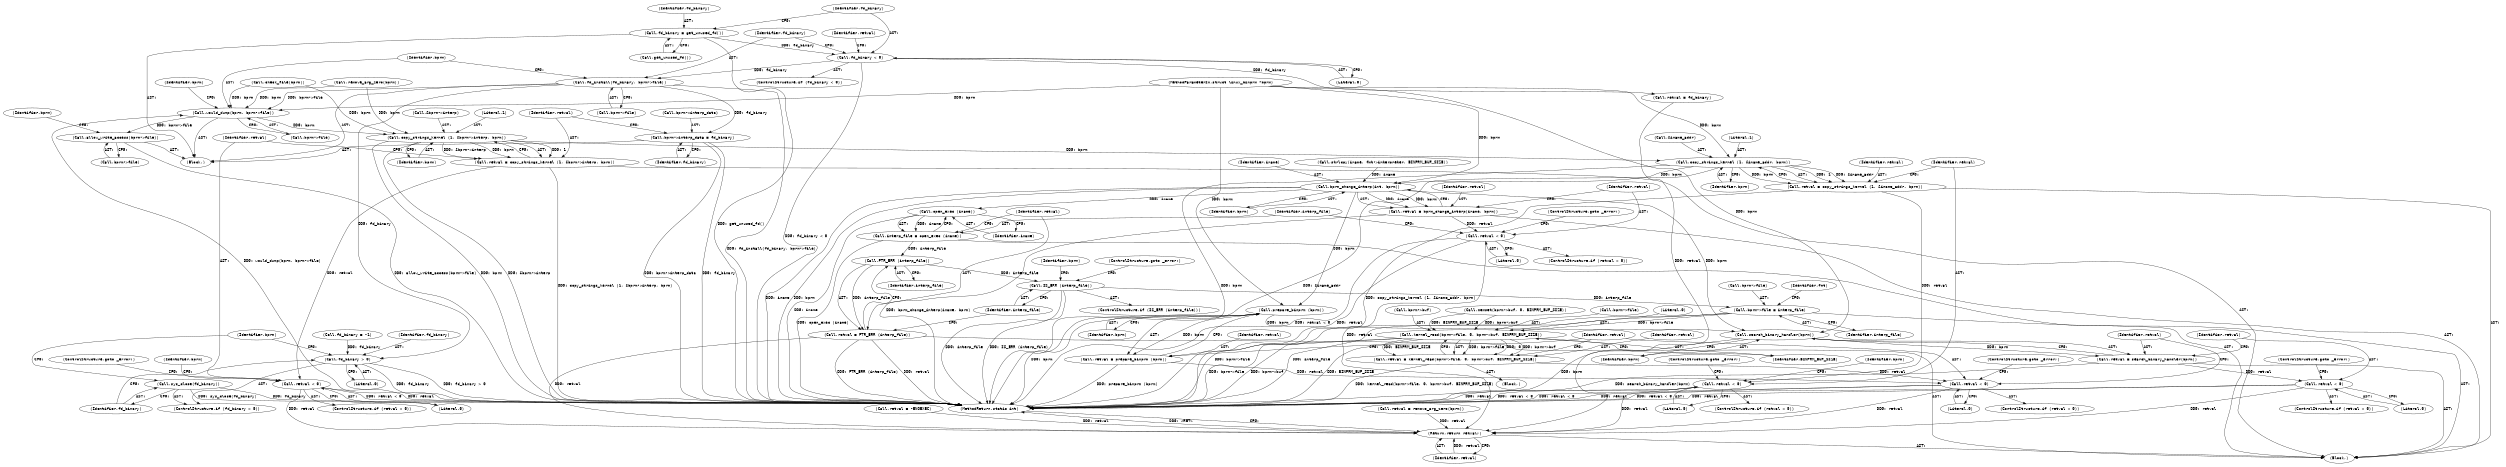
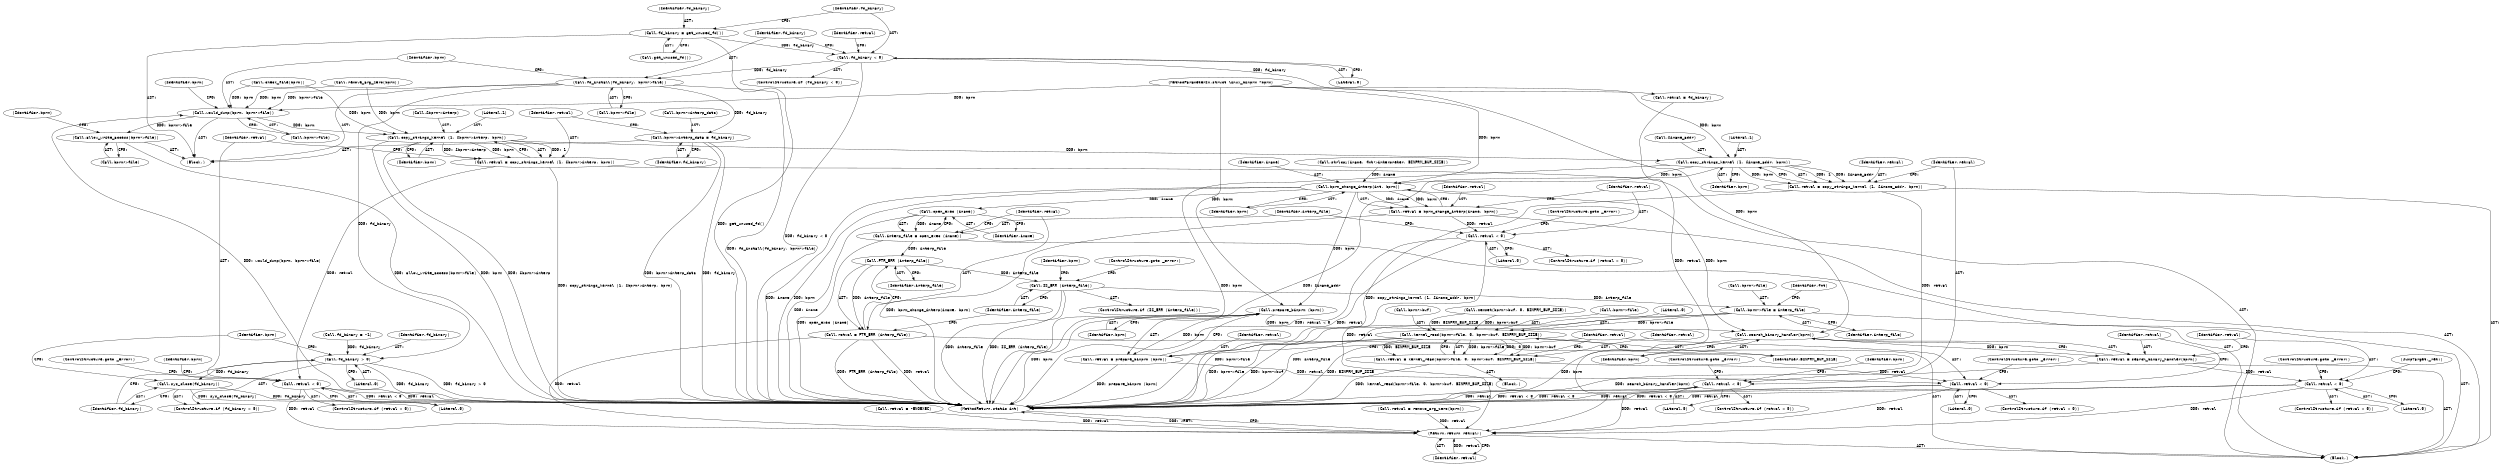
node "(JumpTarget,_ret:)": added
edge "(Call,fd_binary > 0)" -> "(Call,sys_close(fd_binary))": added, label "DDG: fd_binary"
